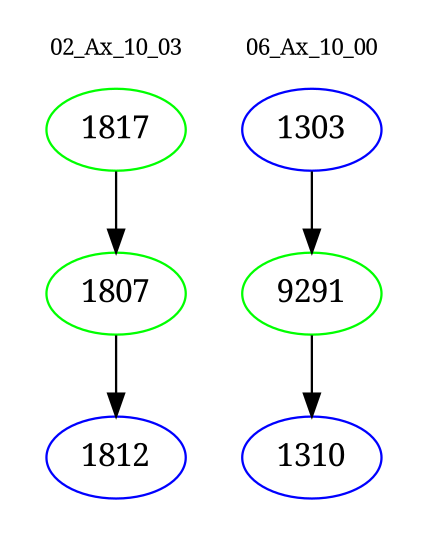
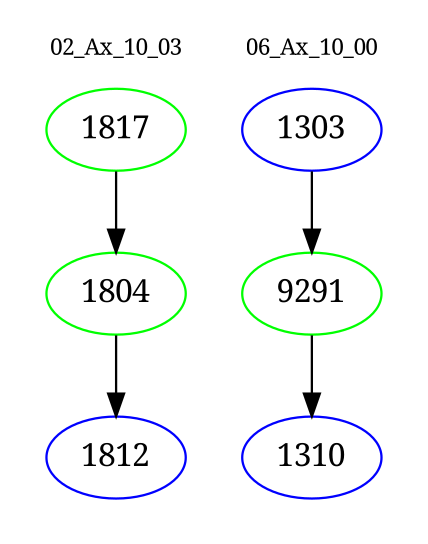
node "1807": label "1807" -> "1804"
